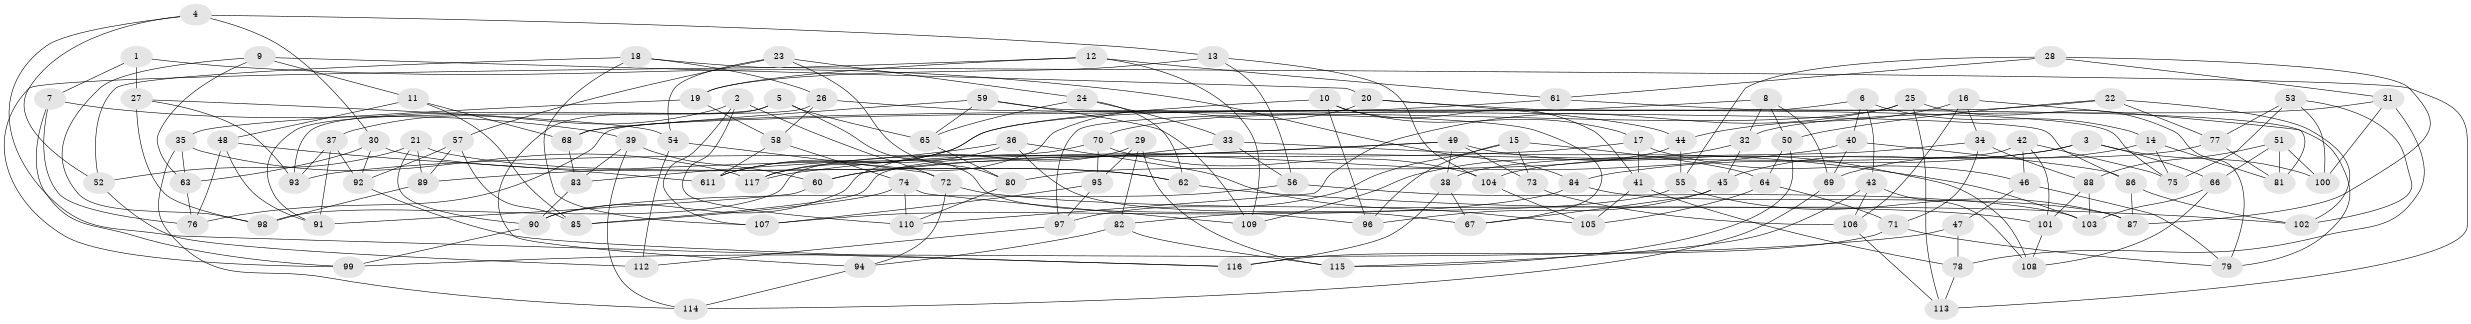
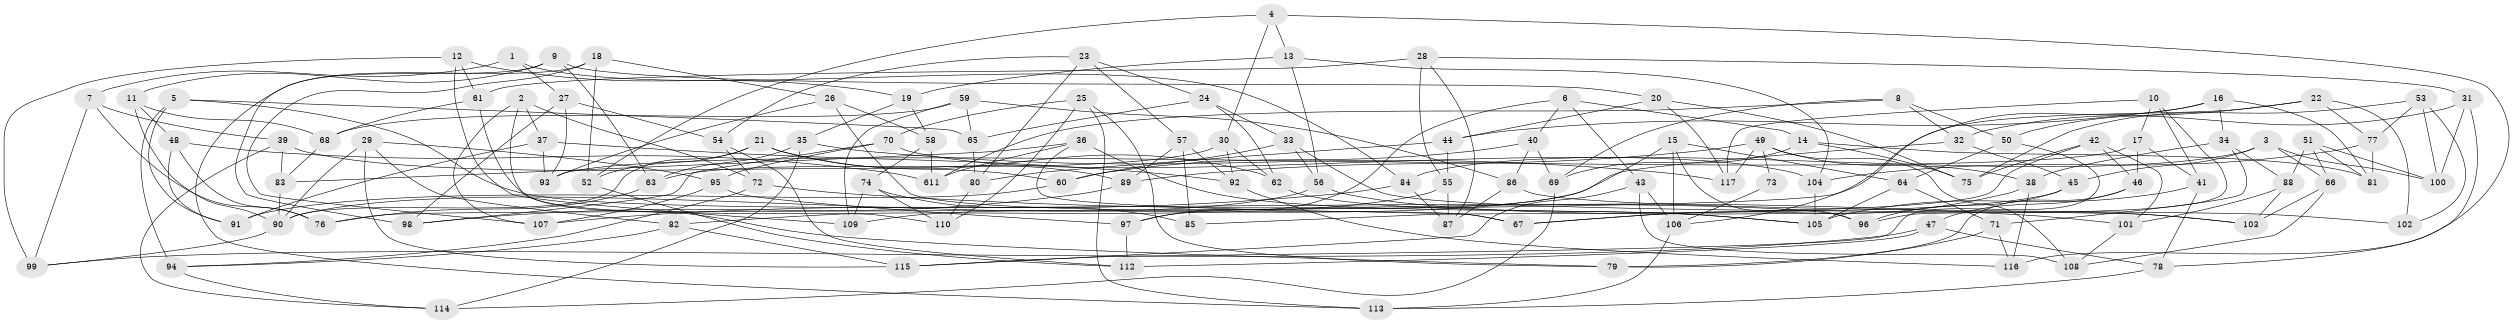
edge "11" -- "85": now "11" -- "90"
edge "15" -- "73": now "15" -- "106"
edge "62" -- "102": now "62" -- "105"
edge "47" -- "112": added
